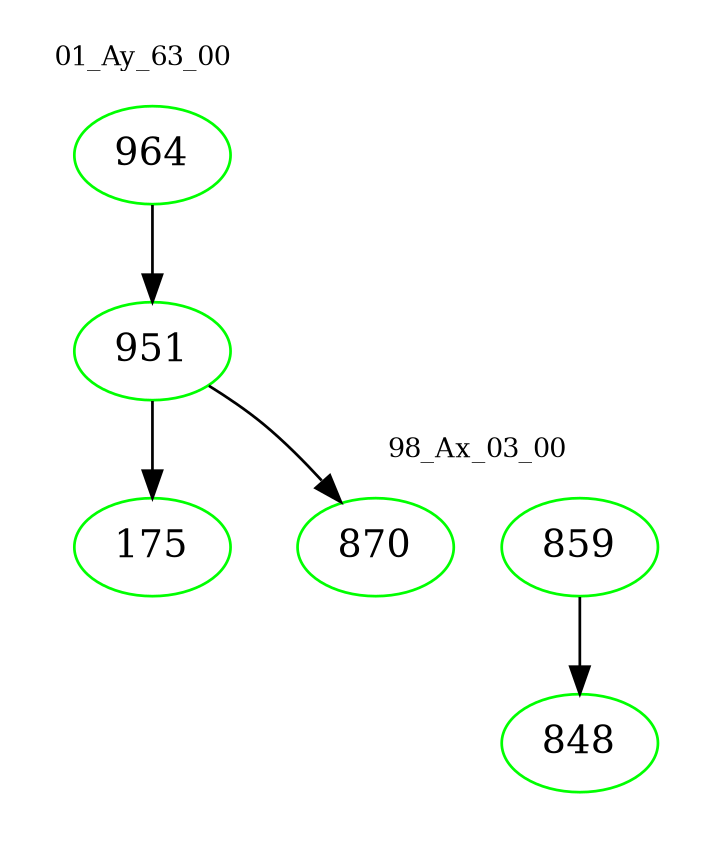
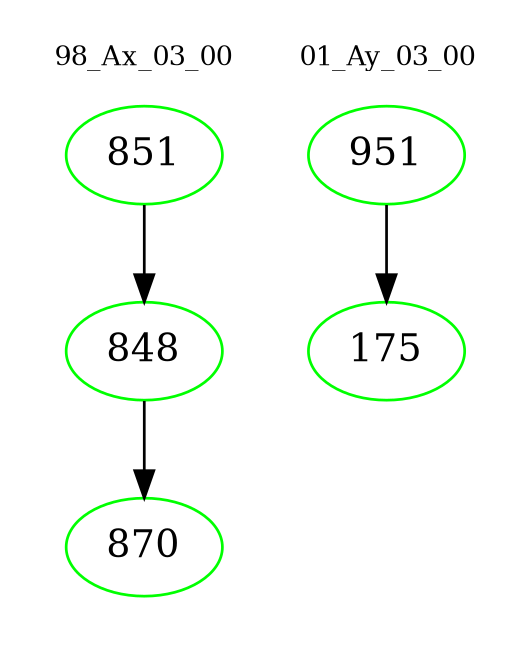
cluster "01_Ay_63_00": label "01_Ay_63_00" -> "01_Ay_03_00"
node "964": removed
edge "951" -> "870": now "848" -> "870"
node "859": label "859" -> "851"
